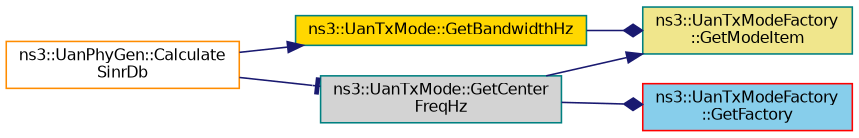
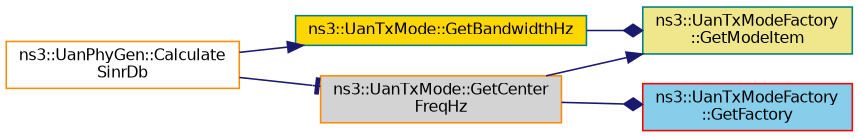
node "ns3::UanTxMode::GetCenter FreqHz": color teal -> darkorange
